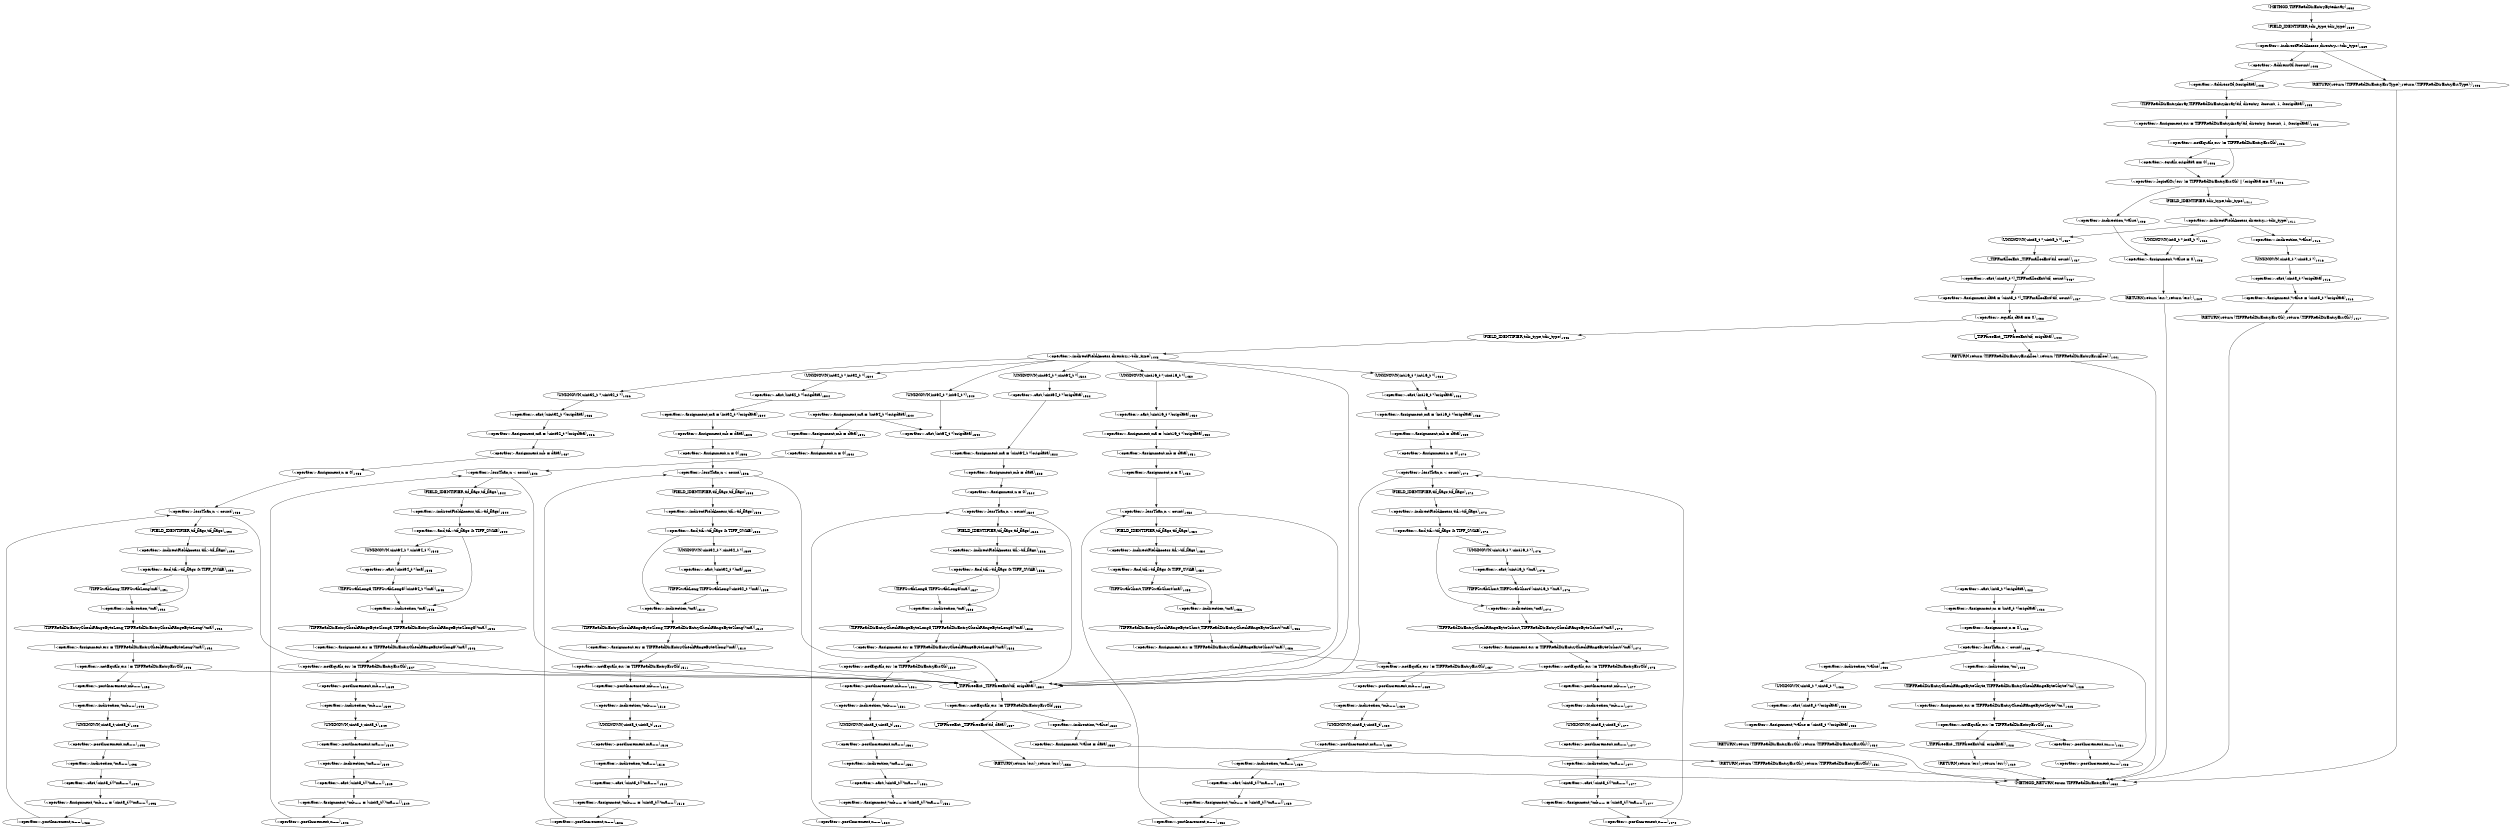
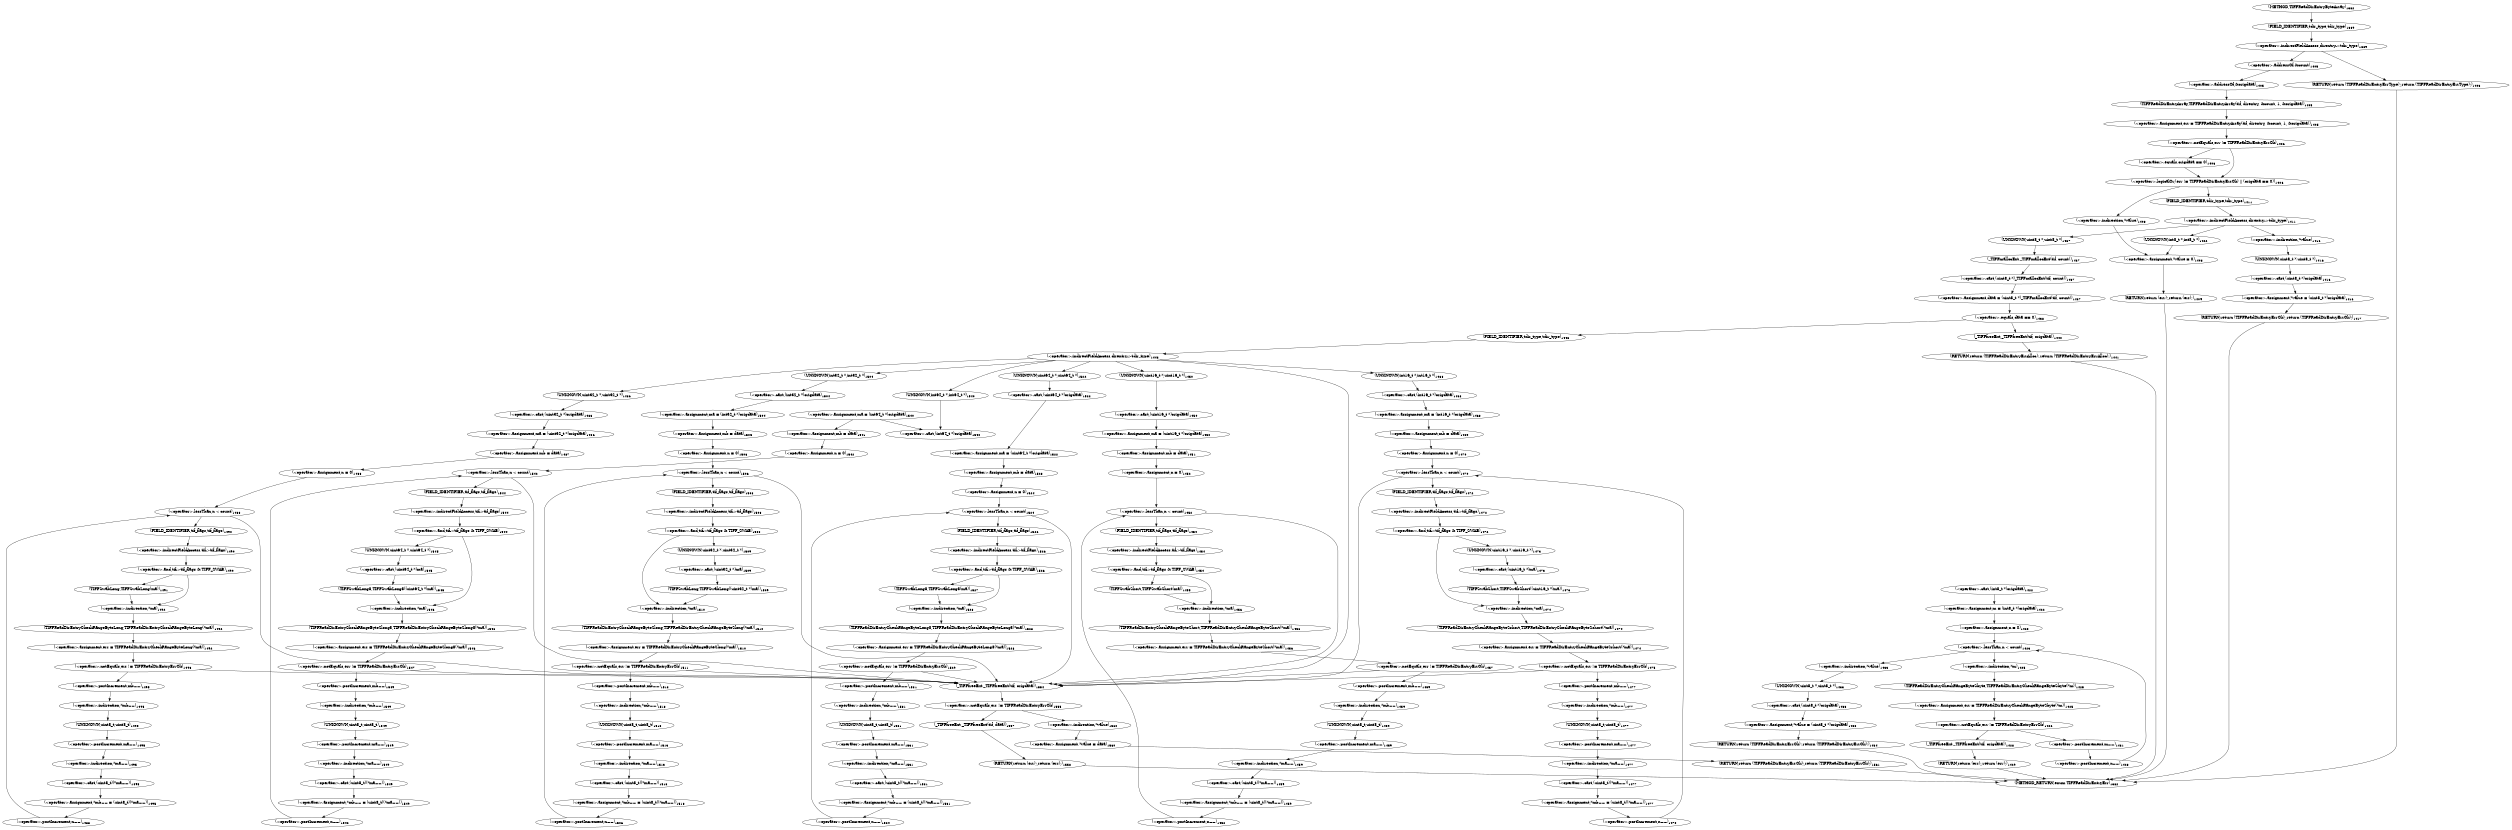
node "(<operator>.cast,(uint8_t *)_TIFFmallocExt(tif, count))": text "9437" -> "1437"
